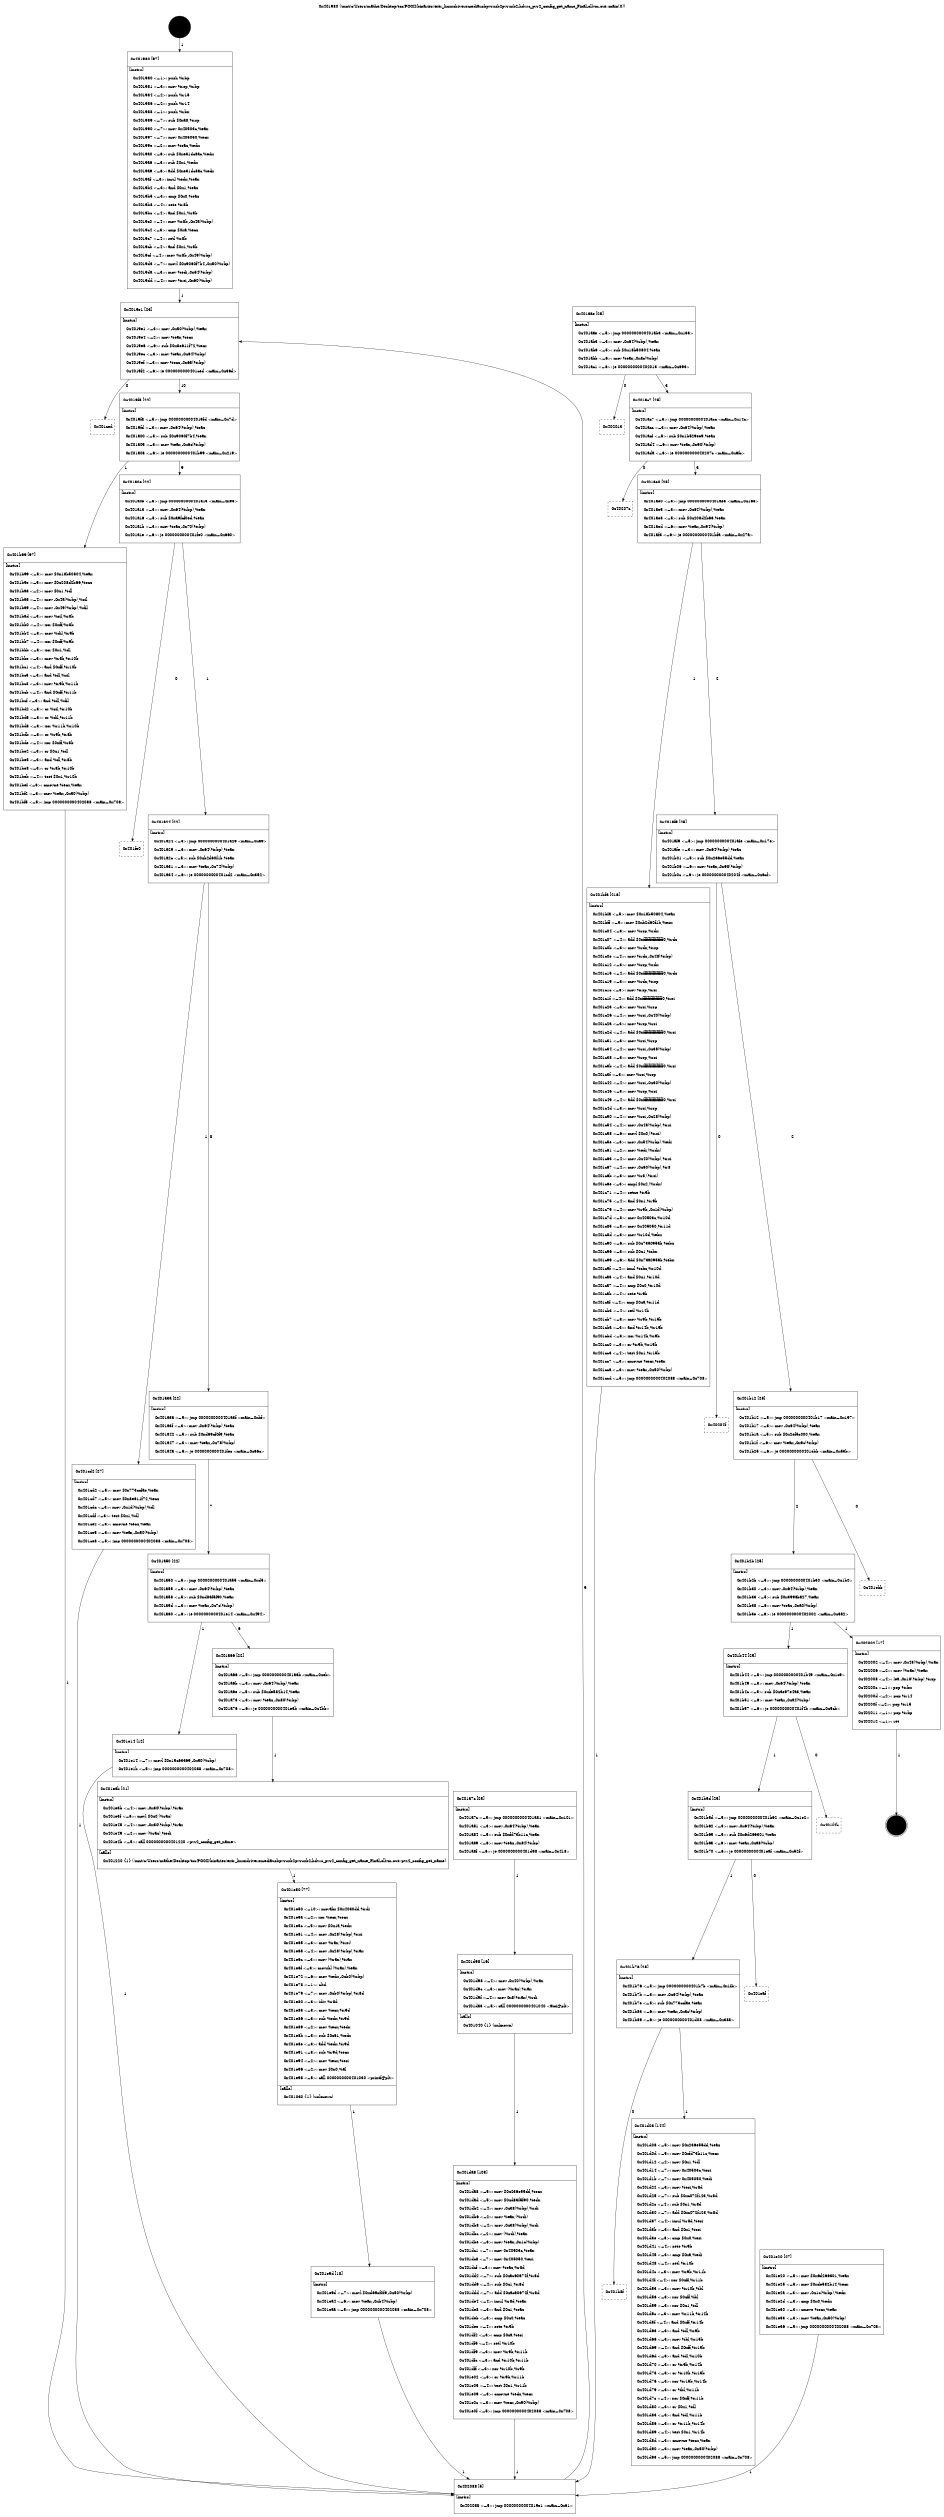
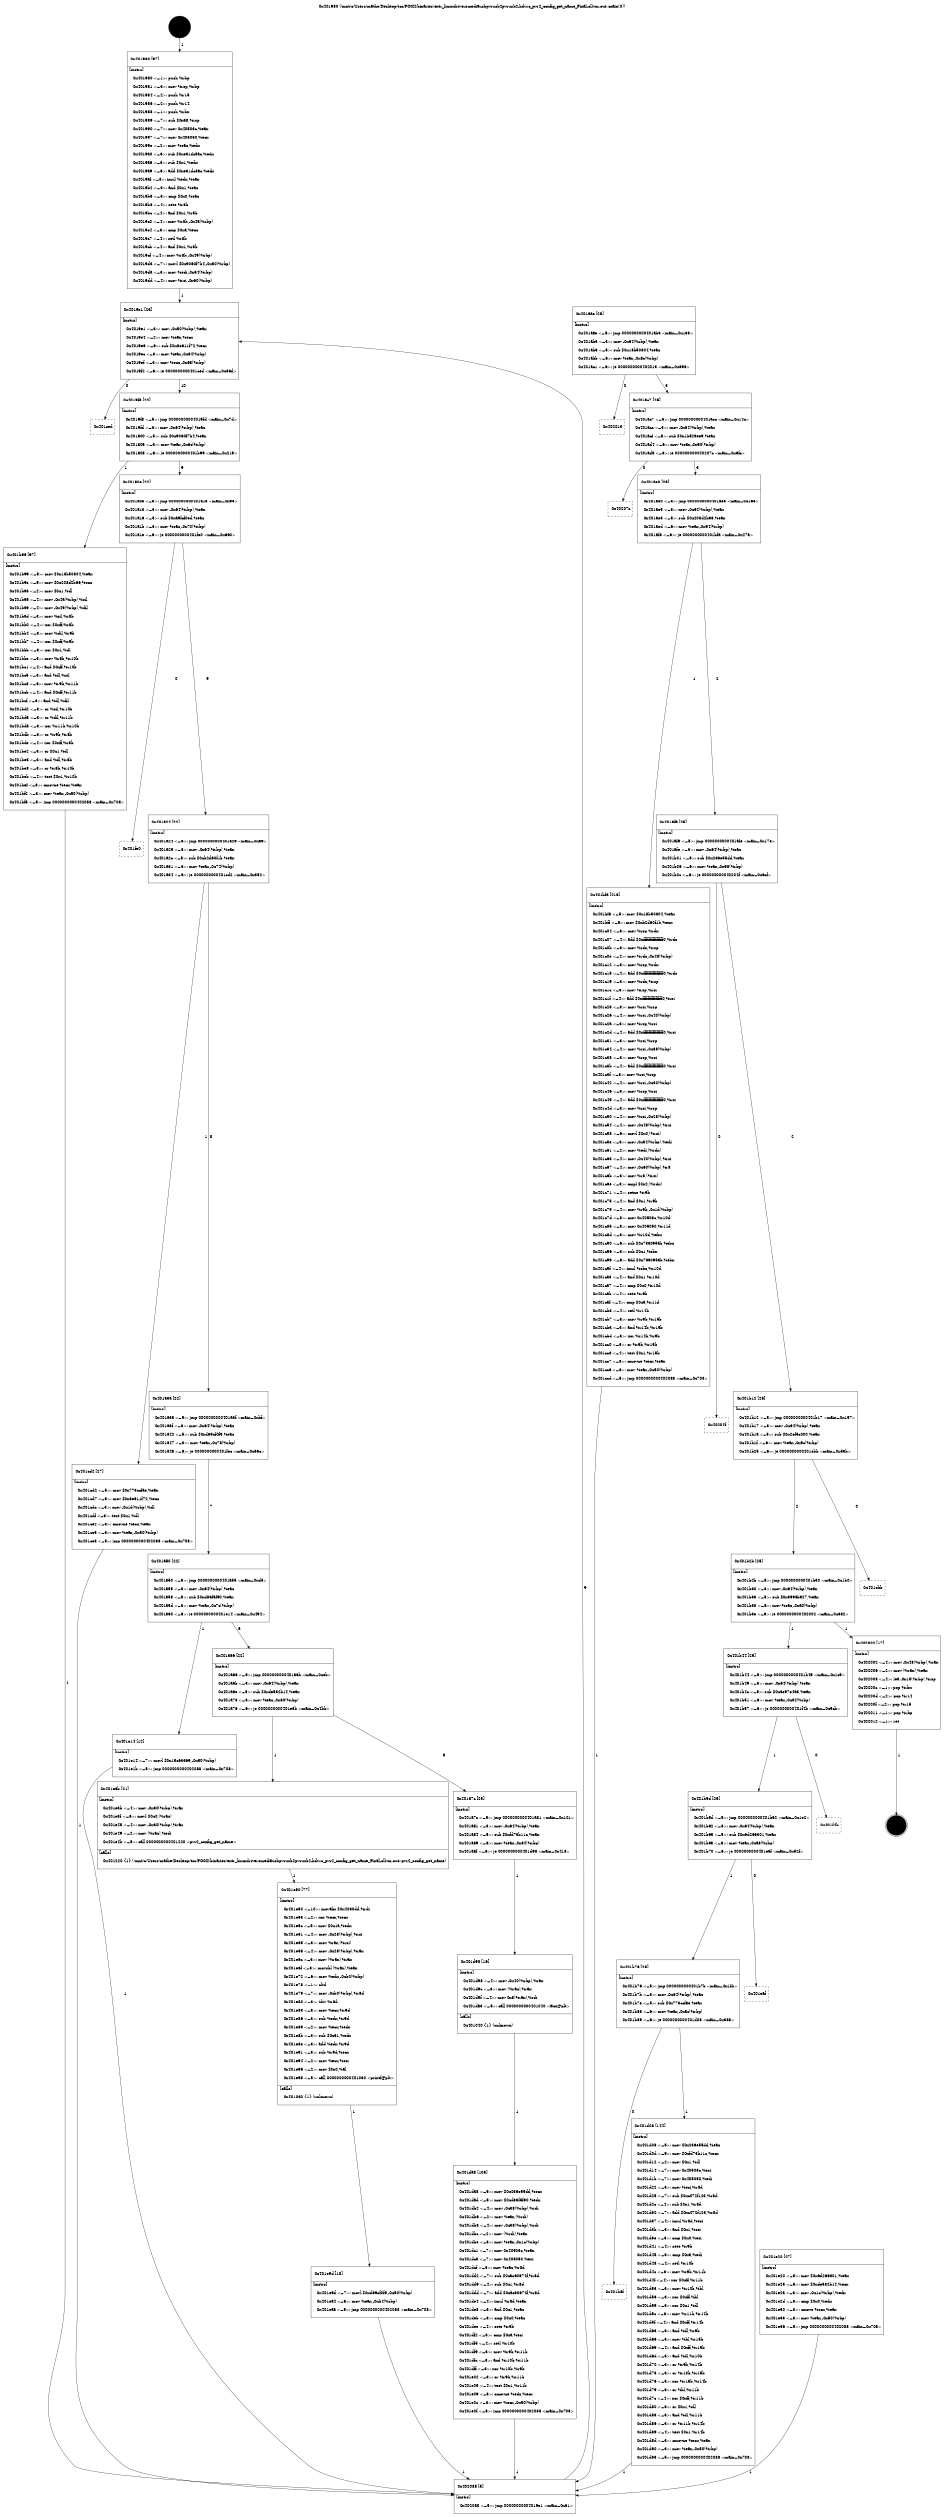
edge "0x401a0e [22]" -> "0x401a24 [22]": label " 1" -> " 9"
edge "0x401a66 [22]" -> "0x401a7c [25]": added, label "5"
edge "0x401d08 [144]" -> "0x402088 [5]": added, label "1"
